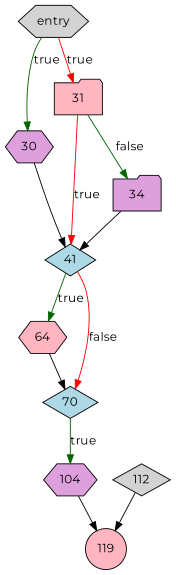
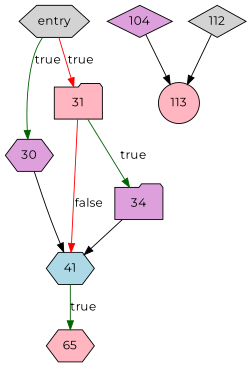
edge "31" -> "34": label "false" -> "true"
edge "31" -> "41": label "true" -> "false"
node "41": shape diamond -> hexagon
node "64": label "64" -> "65"
node "70": removed
node "104": shape hexagon -> diamond
node "119": label "119" -> "113"
